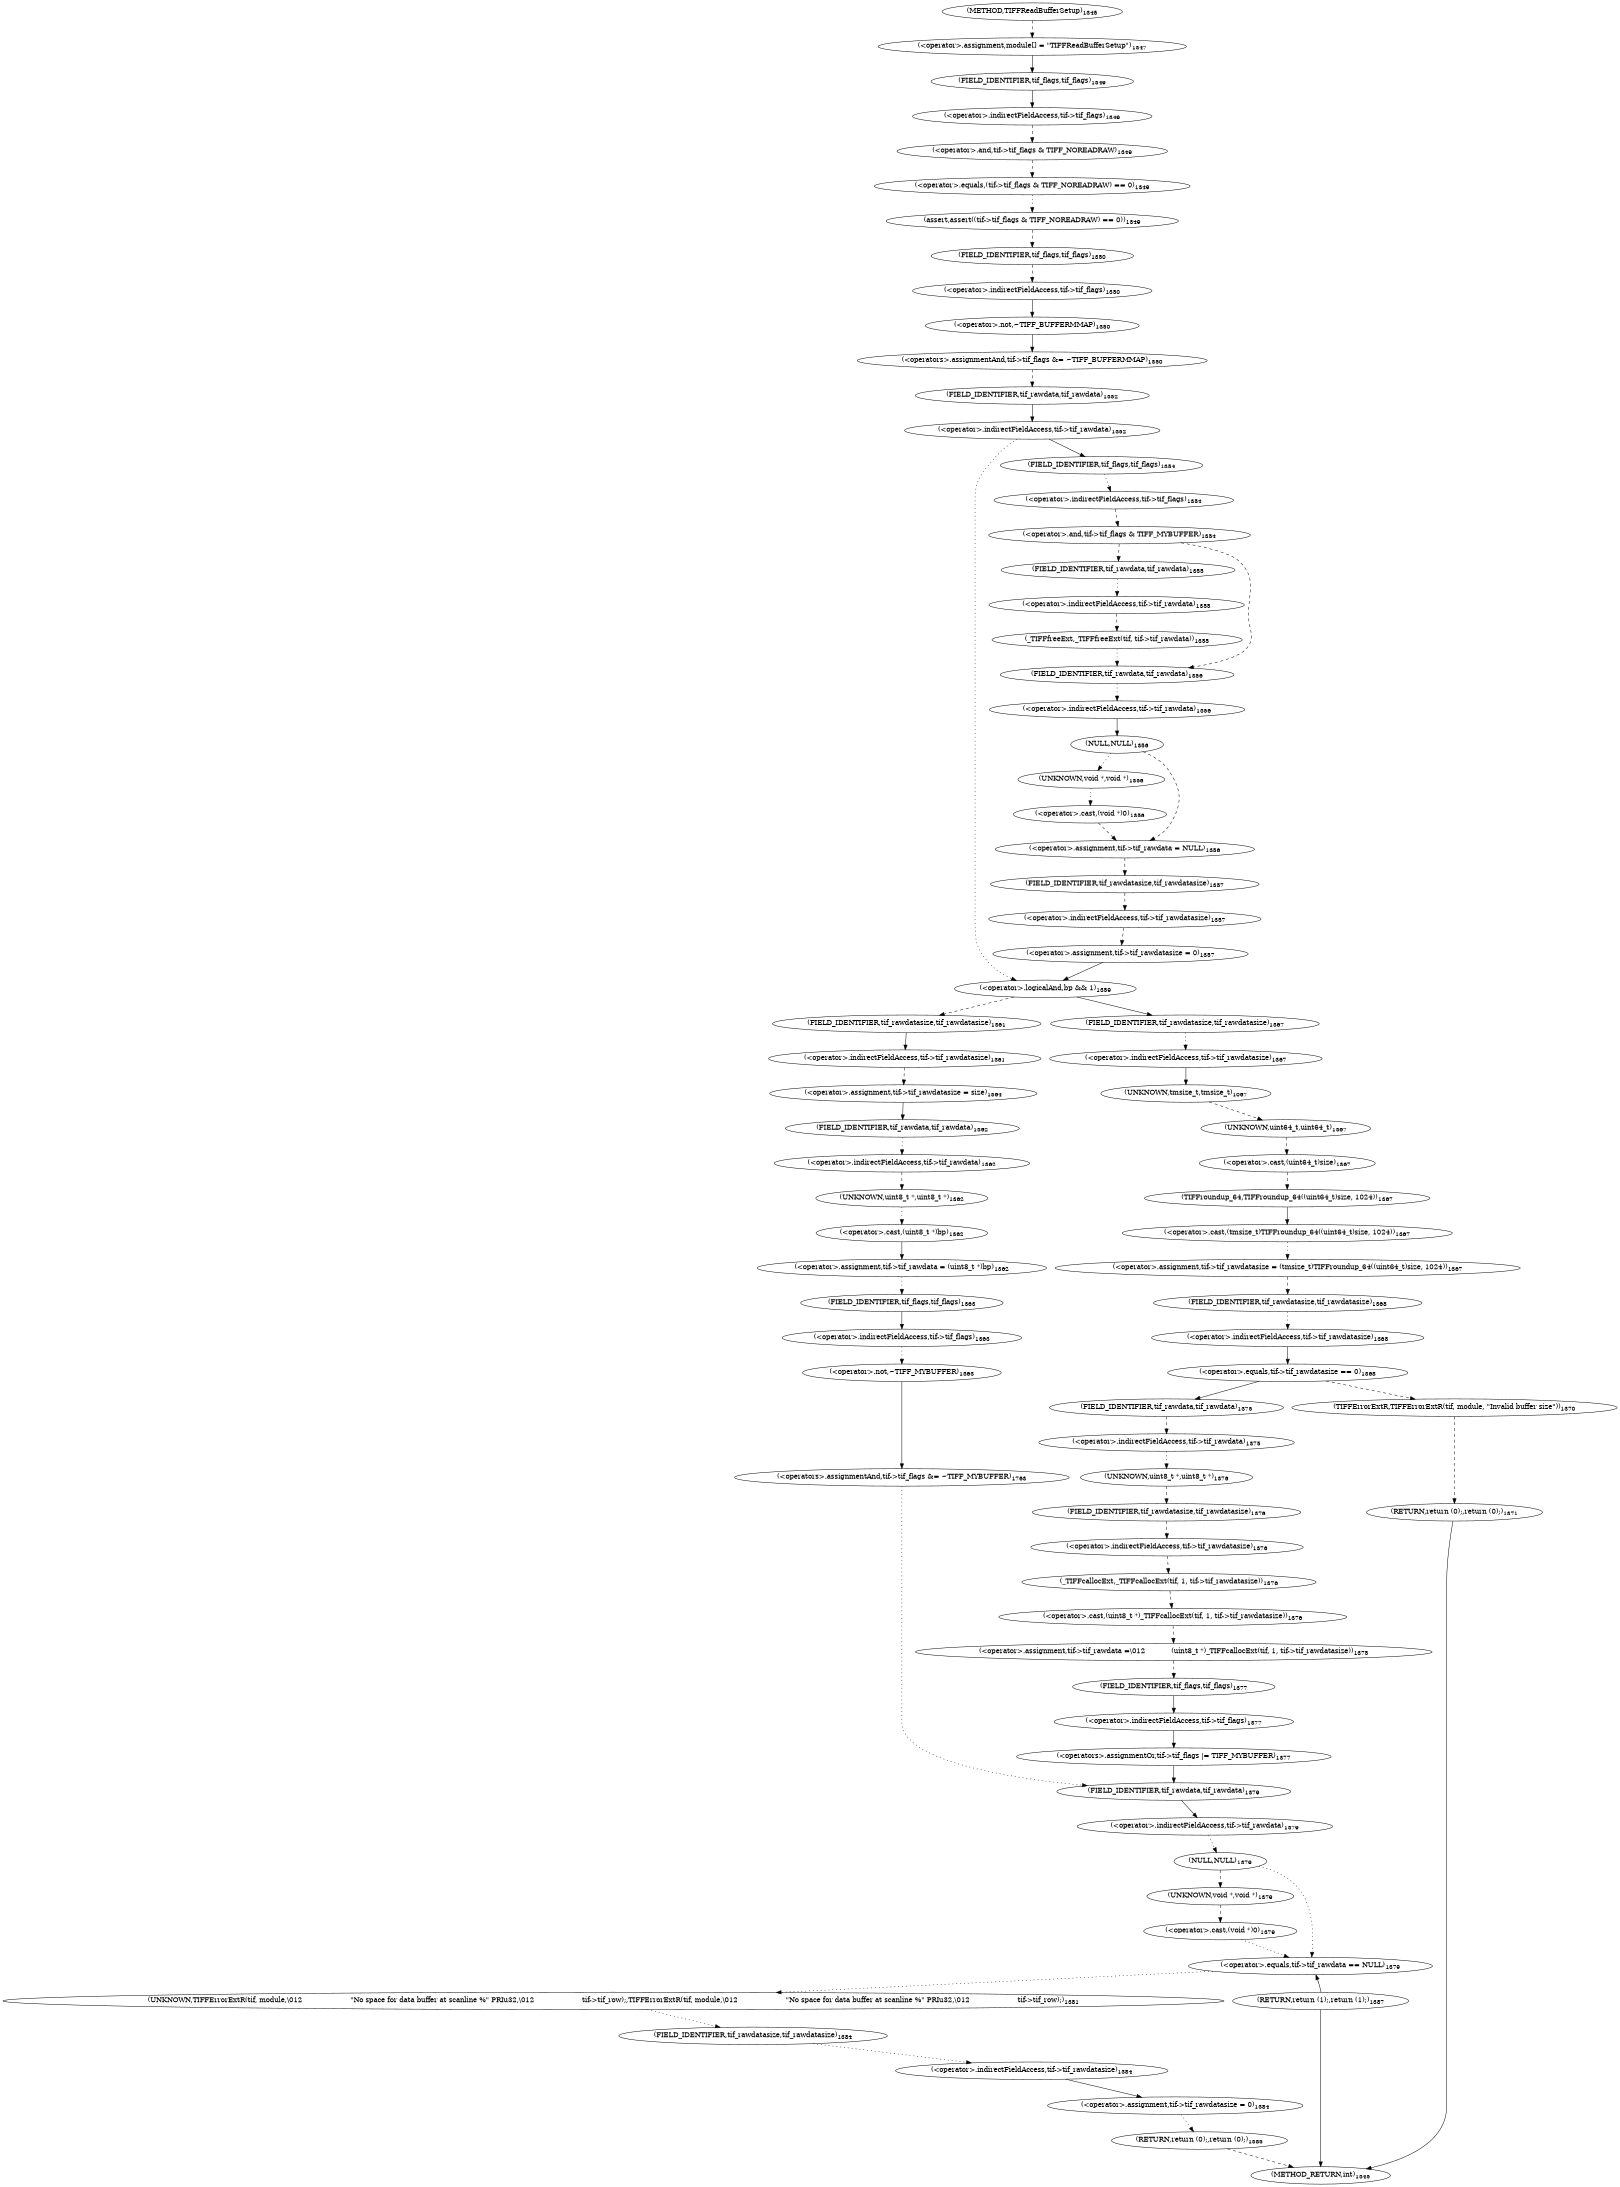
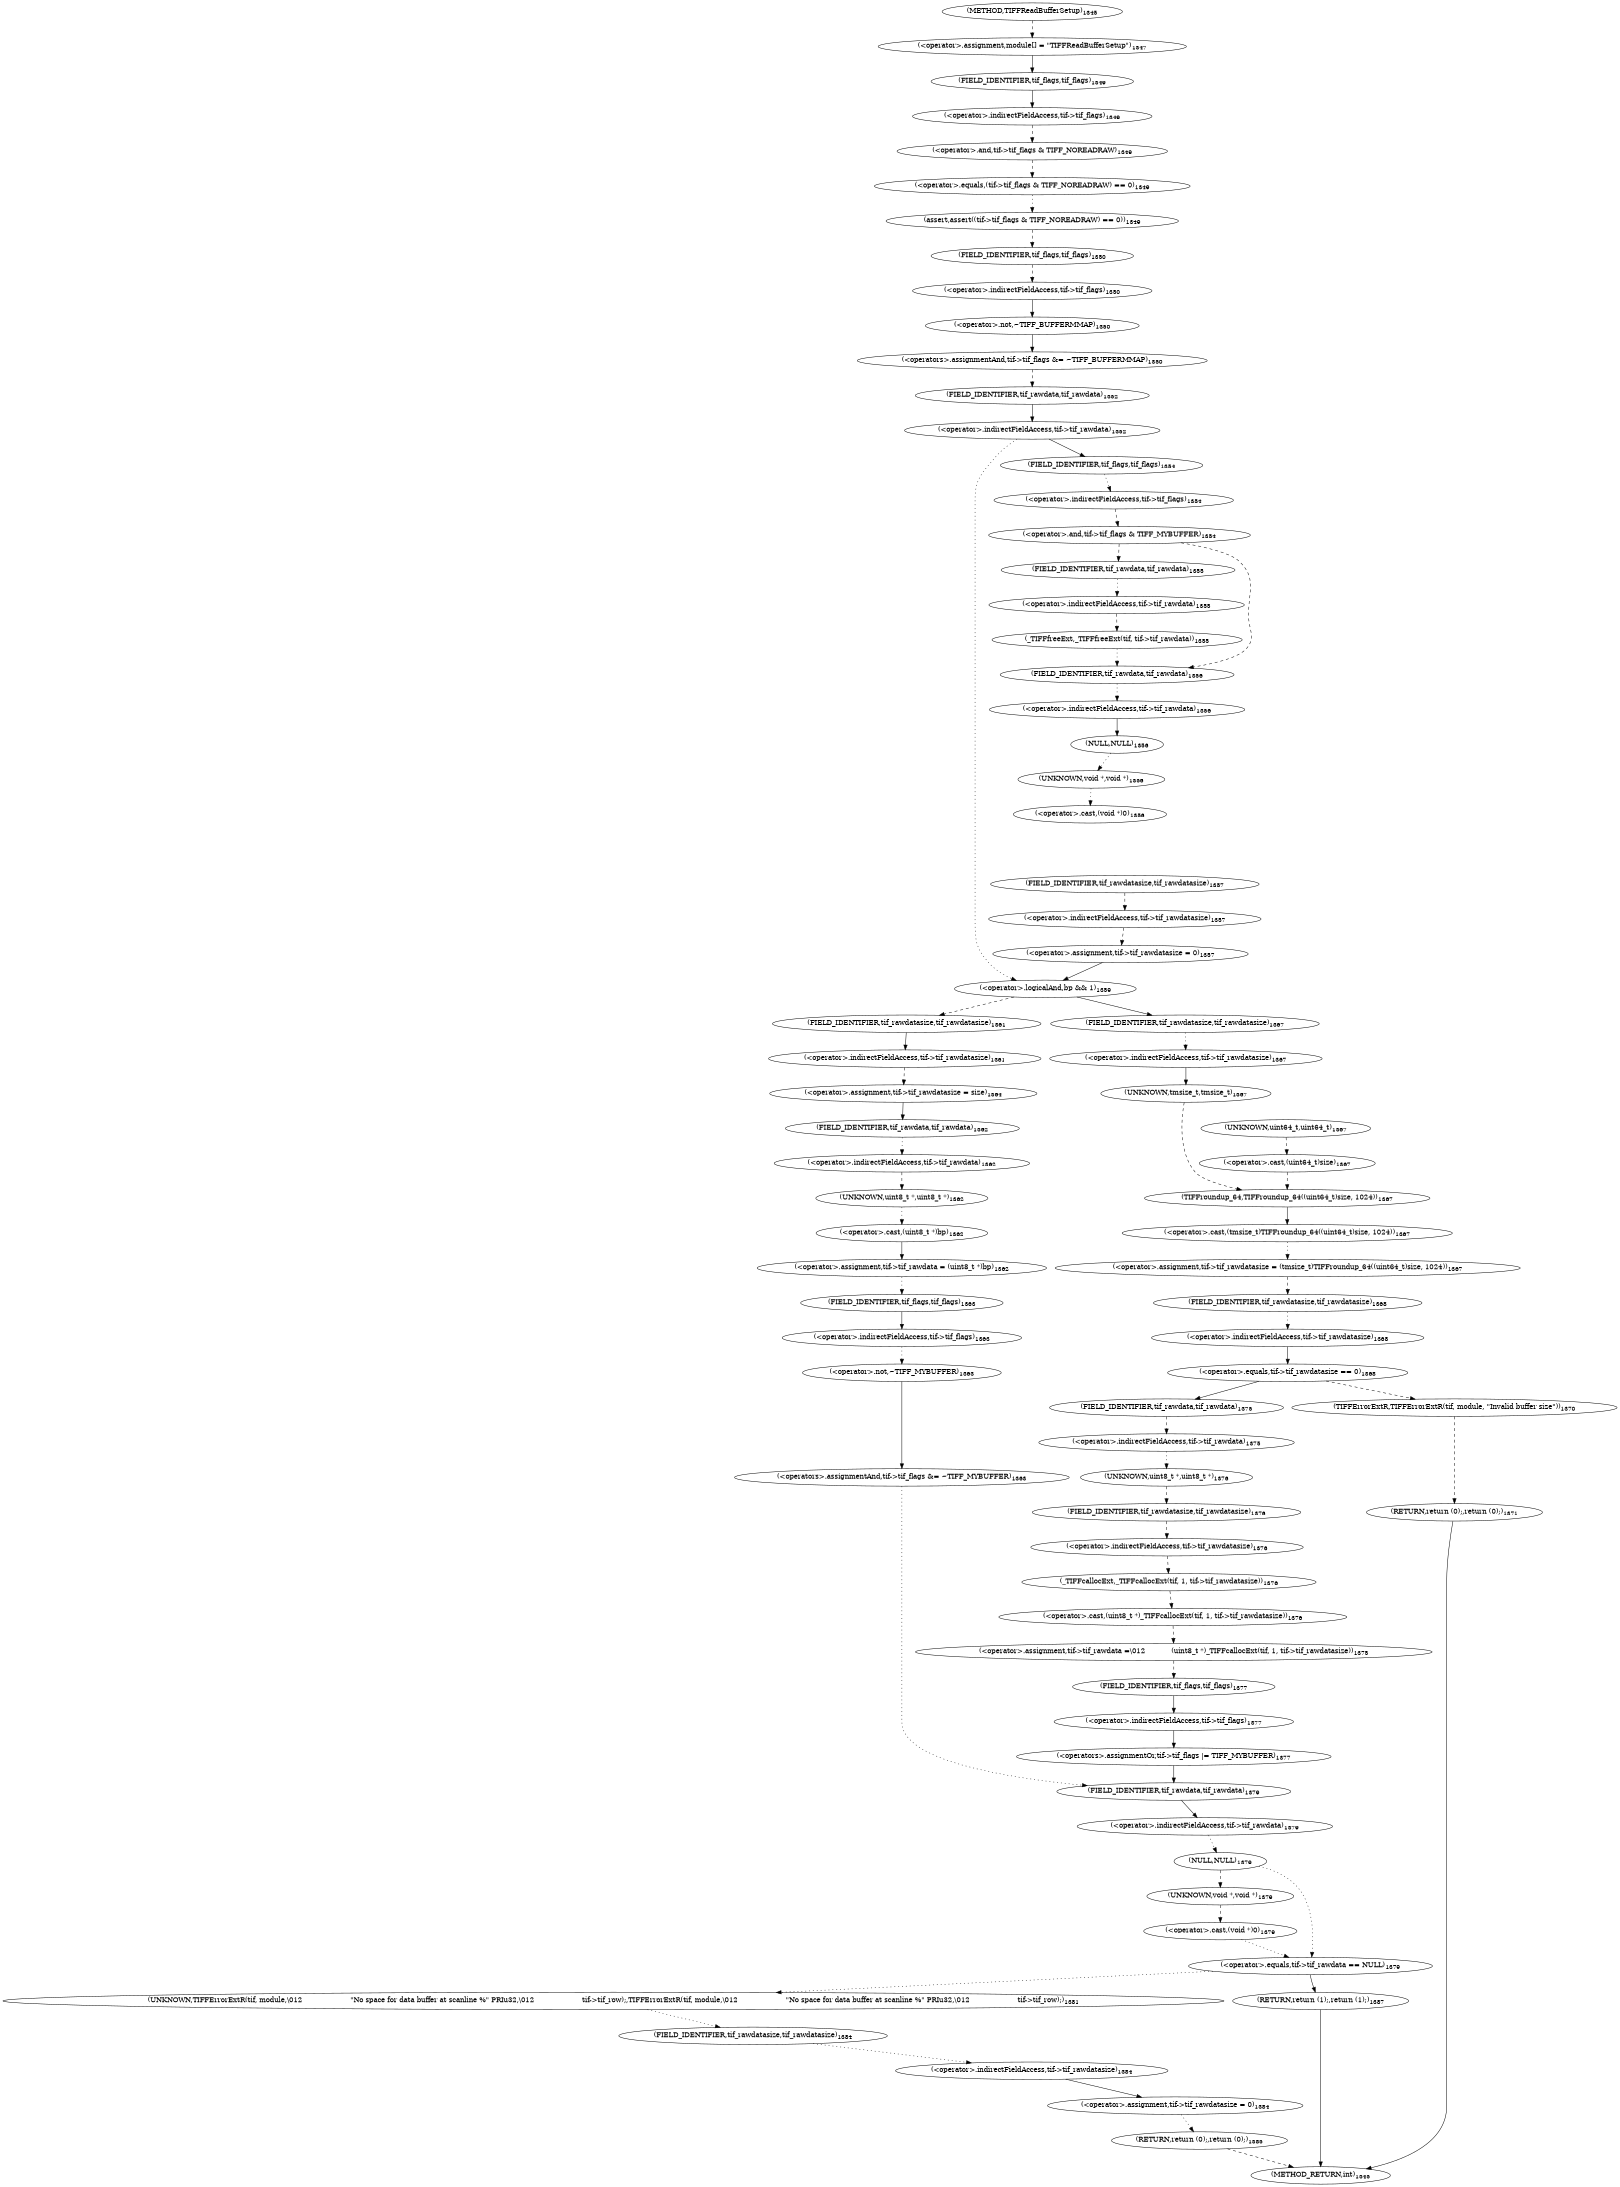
node "(<operator>.assignment,tif->tif_rawdata = NULL)": removed
node "(UNKNOWN,tmsize_t,tmsize_t)": text "1067" -> "1367"
edge "(UNKNOWN,tmsize_t,tmsize_t)" -> "(UNKNOWN,uint64_t,uint64_t)": now "(UNKNOWN,tmsize_t,tmsize_t)" -> "(TIFFroundup_64,TIFFroundup_64((uint64_t)size, 1024))"
node "(<operators>.assignmentAnd,tif->tif_flags &= ~TIFF_MYBUFFER)": text "1763" -> "1363"
edge "(RETURN,return (1);,return (1);)" -> "(<operator>.equals,tif->tif_rawdata == NULL)": reversed
